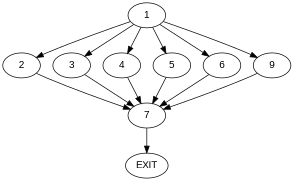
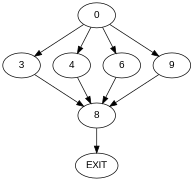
node "1": label "1" -> "0"
node "2": removed
node "5": removed
node "7": label "7" -> "8"
